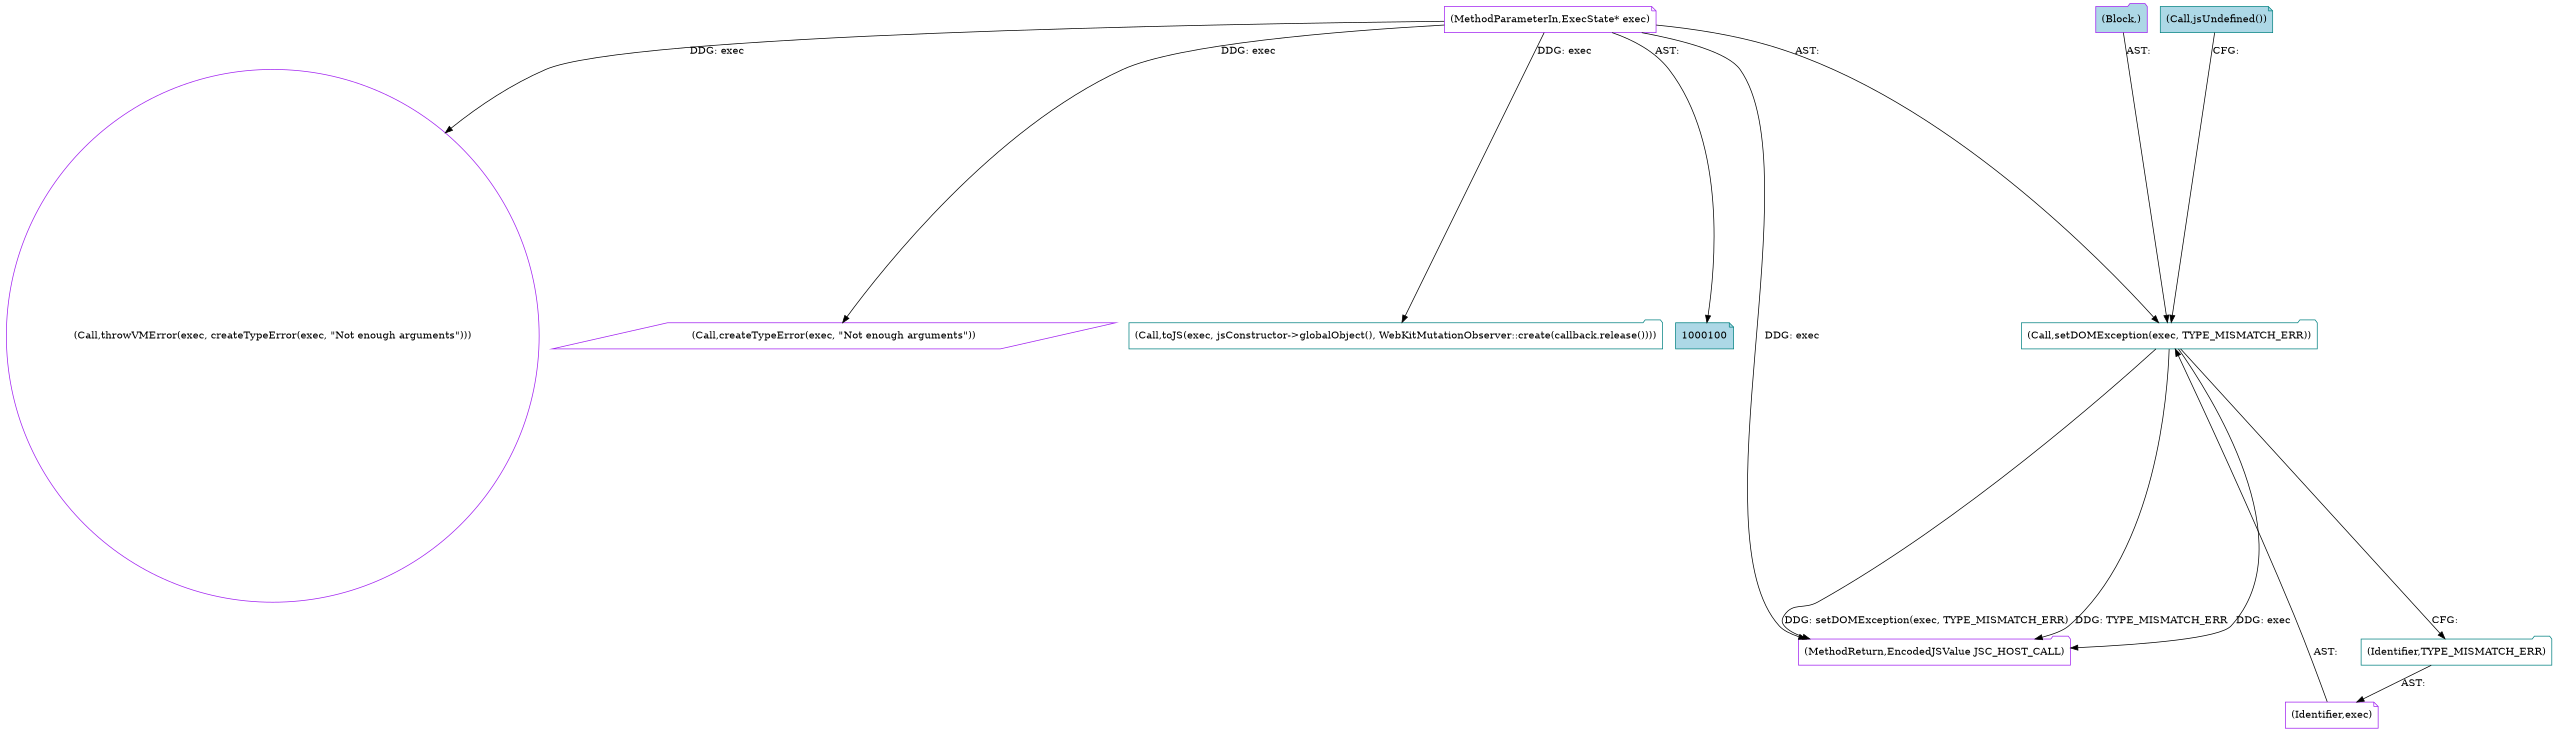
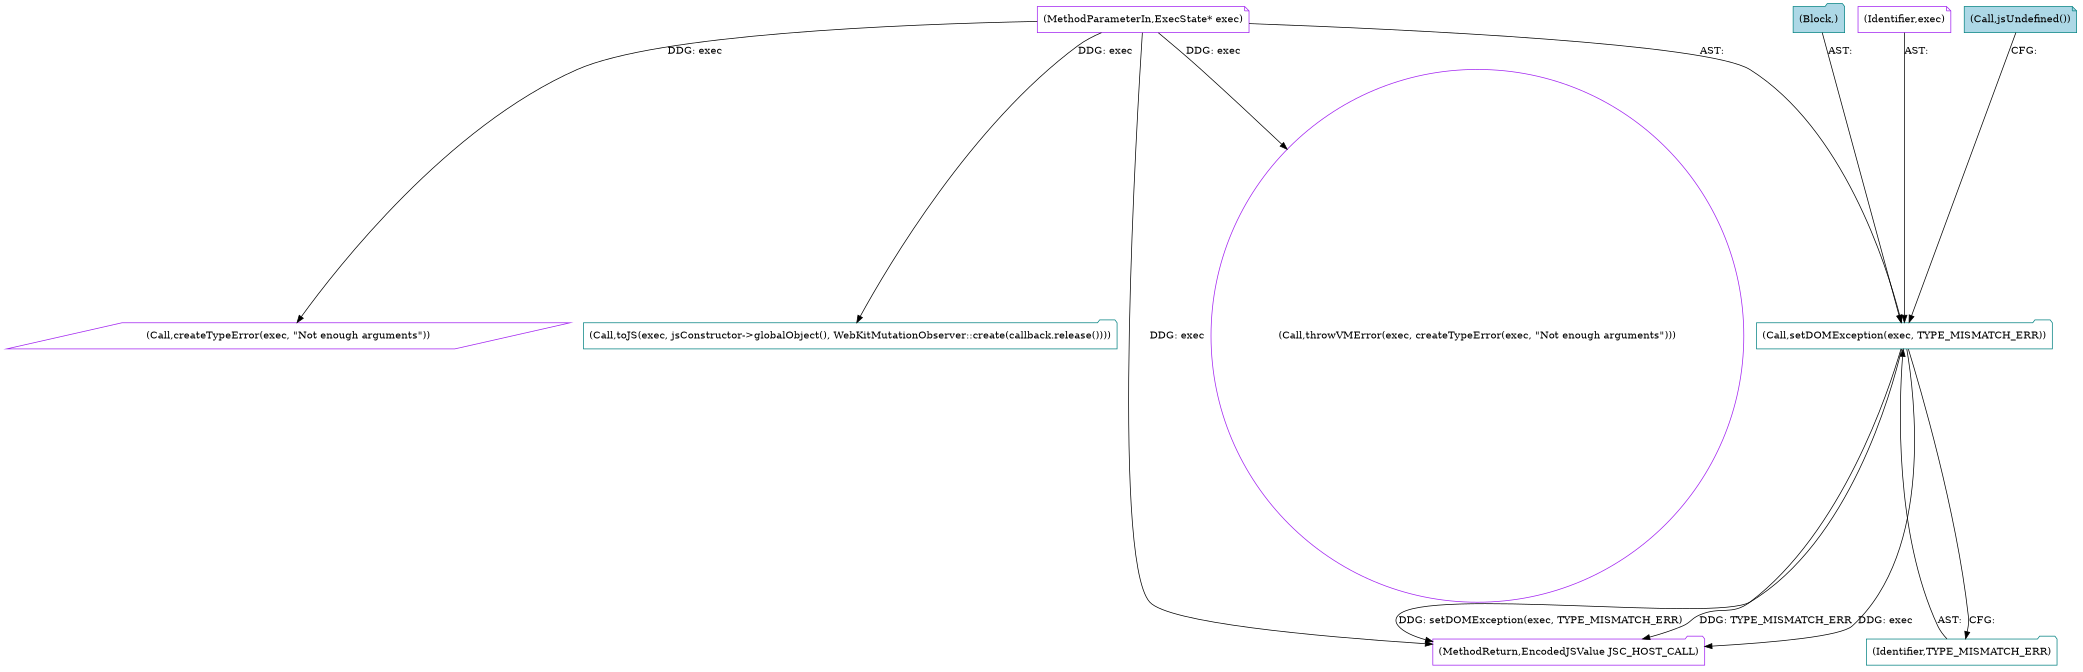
node "(Block,)": color purple -> teal
node "1000100": removed
edge "(Identifier,TYPE_MISMATCH_ERR)" -> "(Identifier,exec)": now "(Identifier,TYPE_MISMATCH_ERR)" -> "(Call,setDOMException(exec, TYPE_MISMATCH_ERR))"
